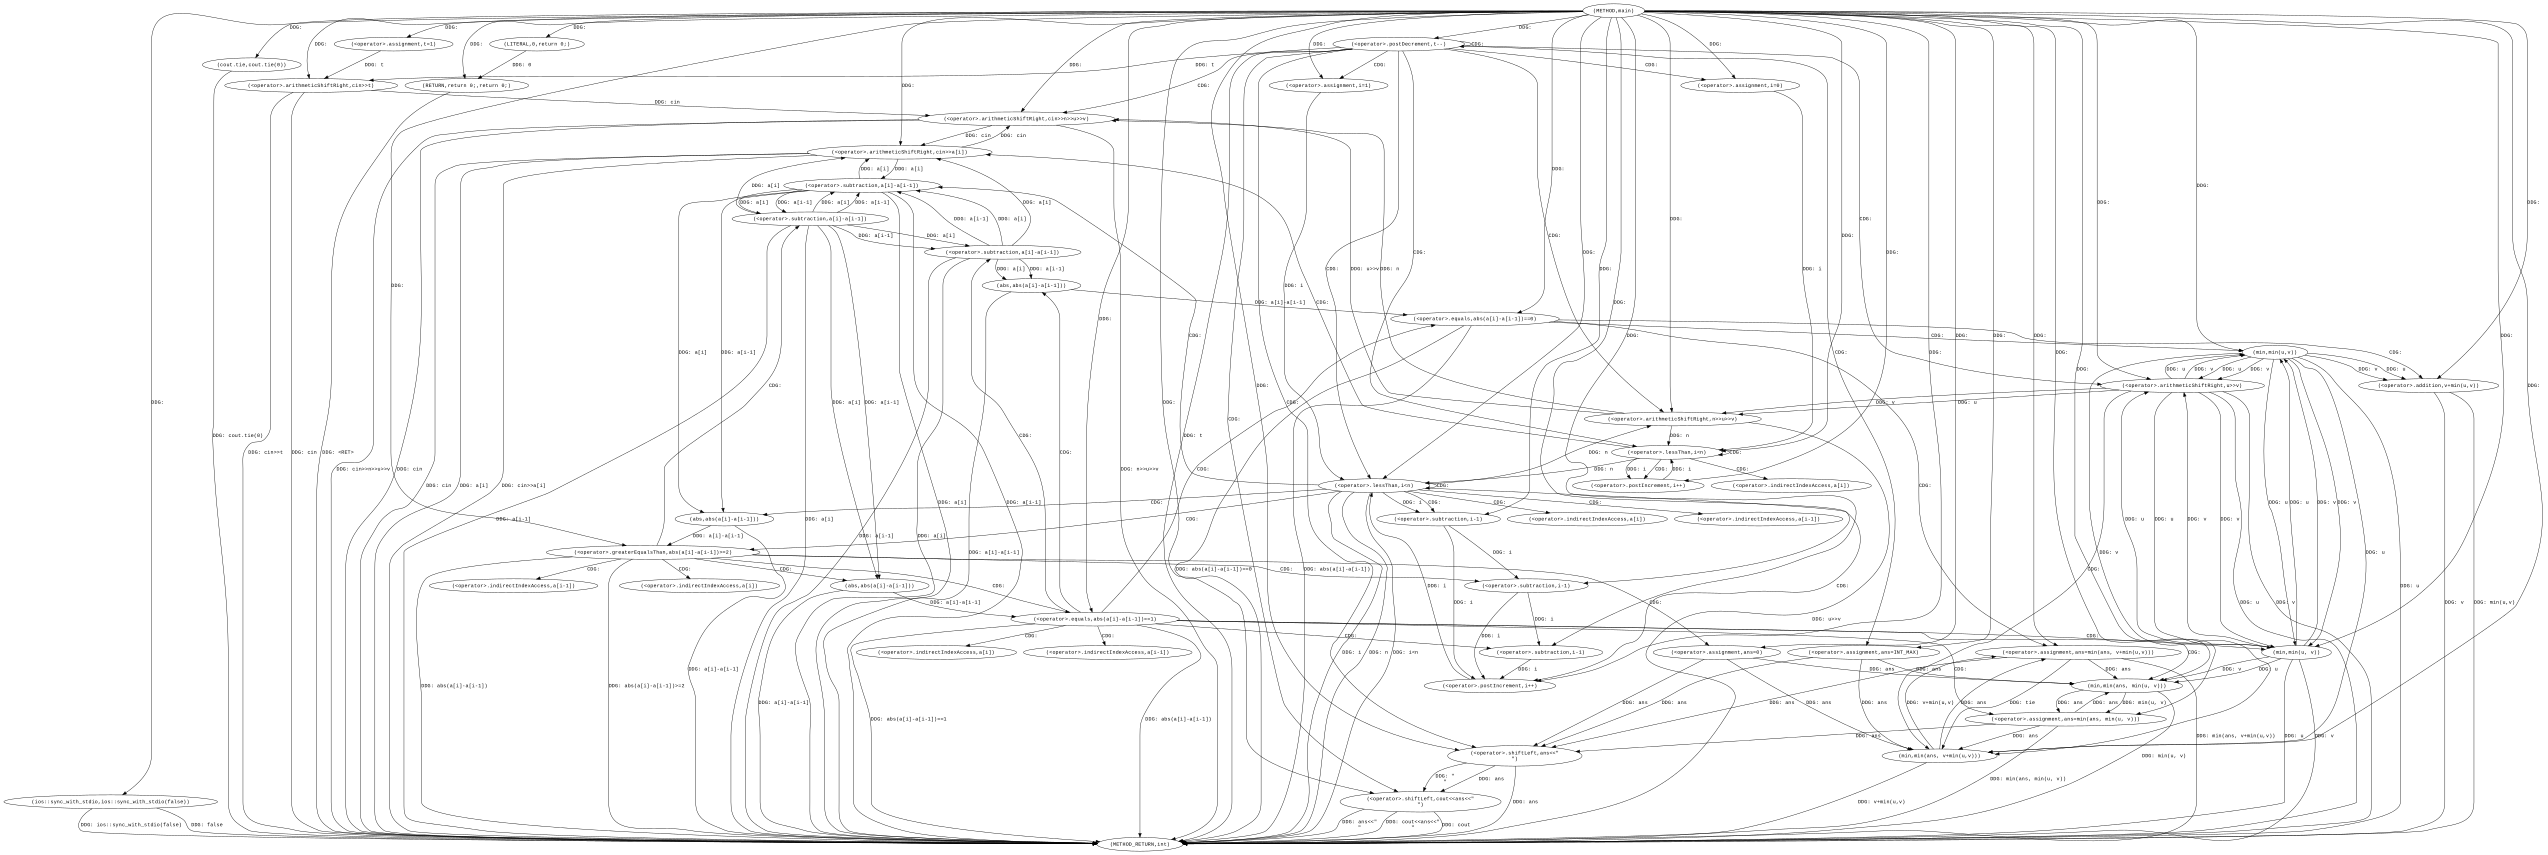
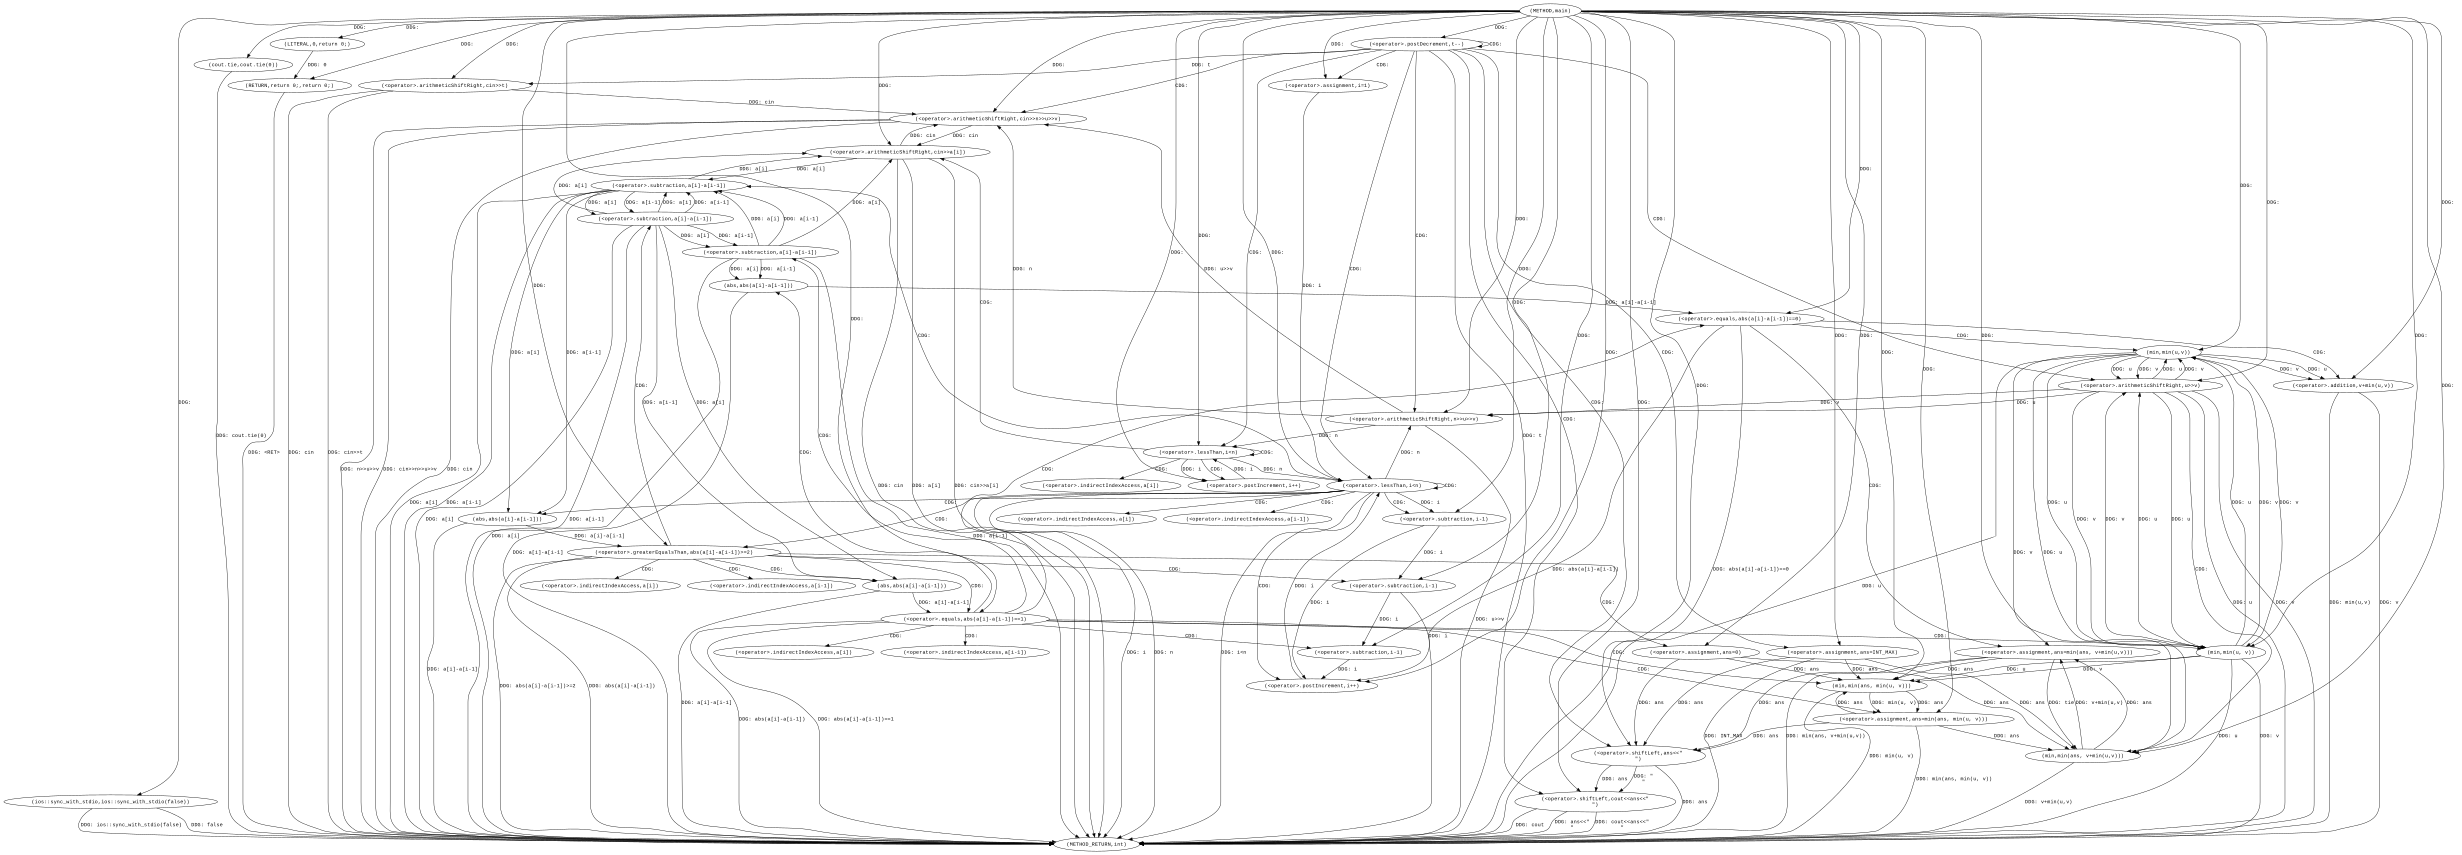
node "(<operator>.assignment,t=1)": removed
node "(<operator>.assignment,i=0)": removed
edge "(<operator>.assignment,ans=INT_MAX)" -> "(METHOD_RETURN,int)": added, label "DDG: INT_MAX"
